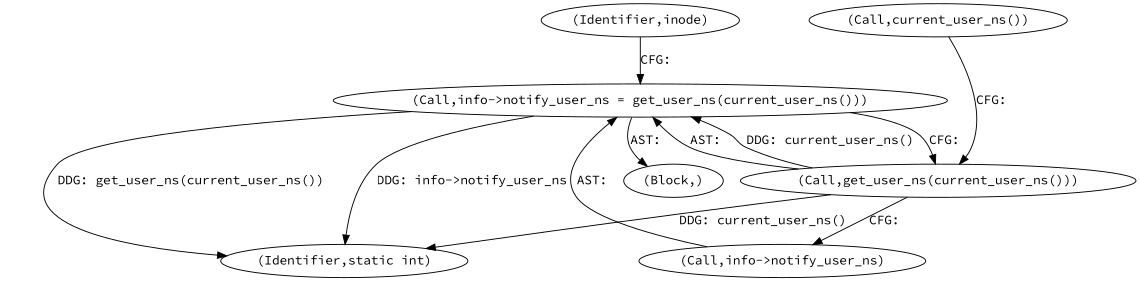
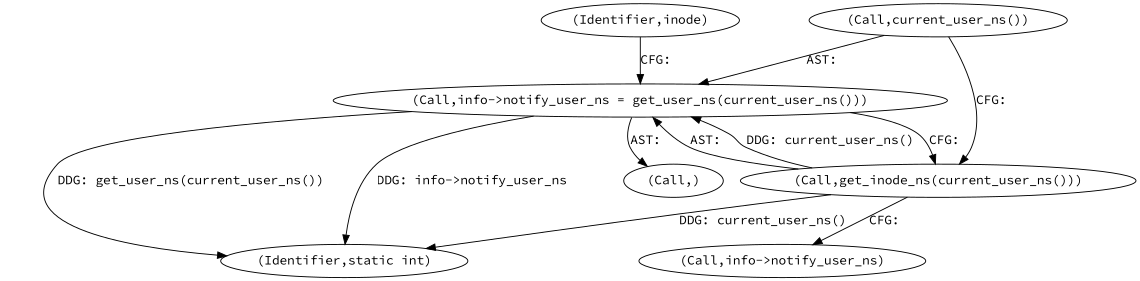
node "(Block,)": label "(Block,)" -> "(Call,)"
node "(Call,get_user_ns(current_user_ns()))": label "(Call,get_user_ns(current_user_ns()))" -> "(Call,get_inode_ns(current_user_ns()))"
edge "(Call,info->notify_user_ns)" -> "(Call,info->notify_user_ns = get_user_ns(current_user_ns()))": now "(Call,current_user_ns())" -> "(Call,info->notify_user_ns = get_user_ns(current_user_ns()))"
